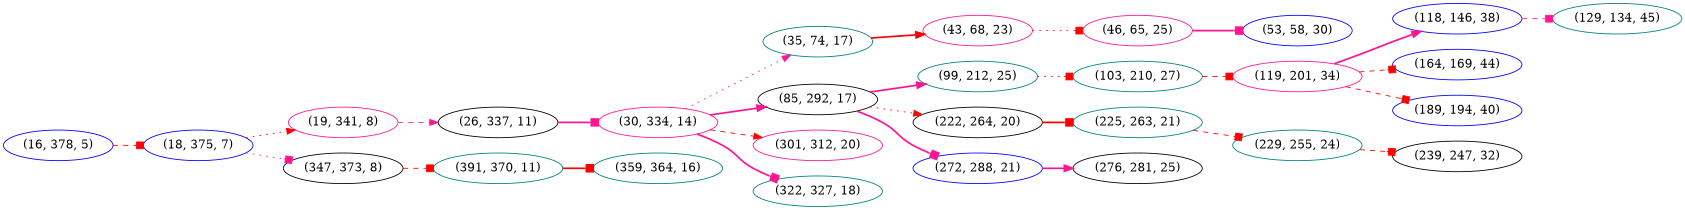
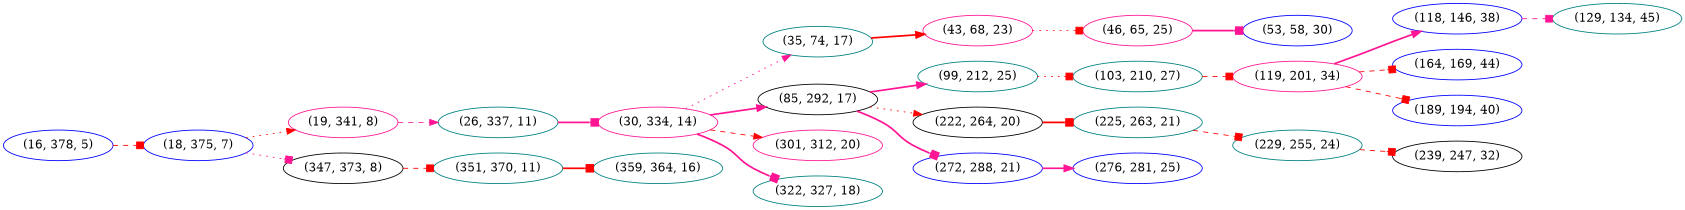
node "(26, 337, 11)": color black -> teal
node "(391, 370, 11)": label "(391, 370, 11)" -> "(351, 370, 11)"
node "(276, 281, 25)": color black -> blue
